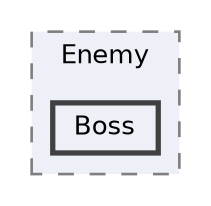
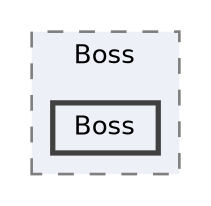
cluster "Enemy": label "Enemy" -> "Boss"
